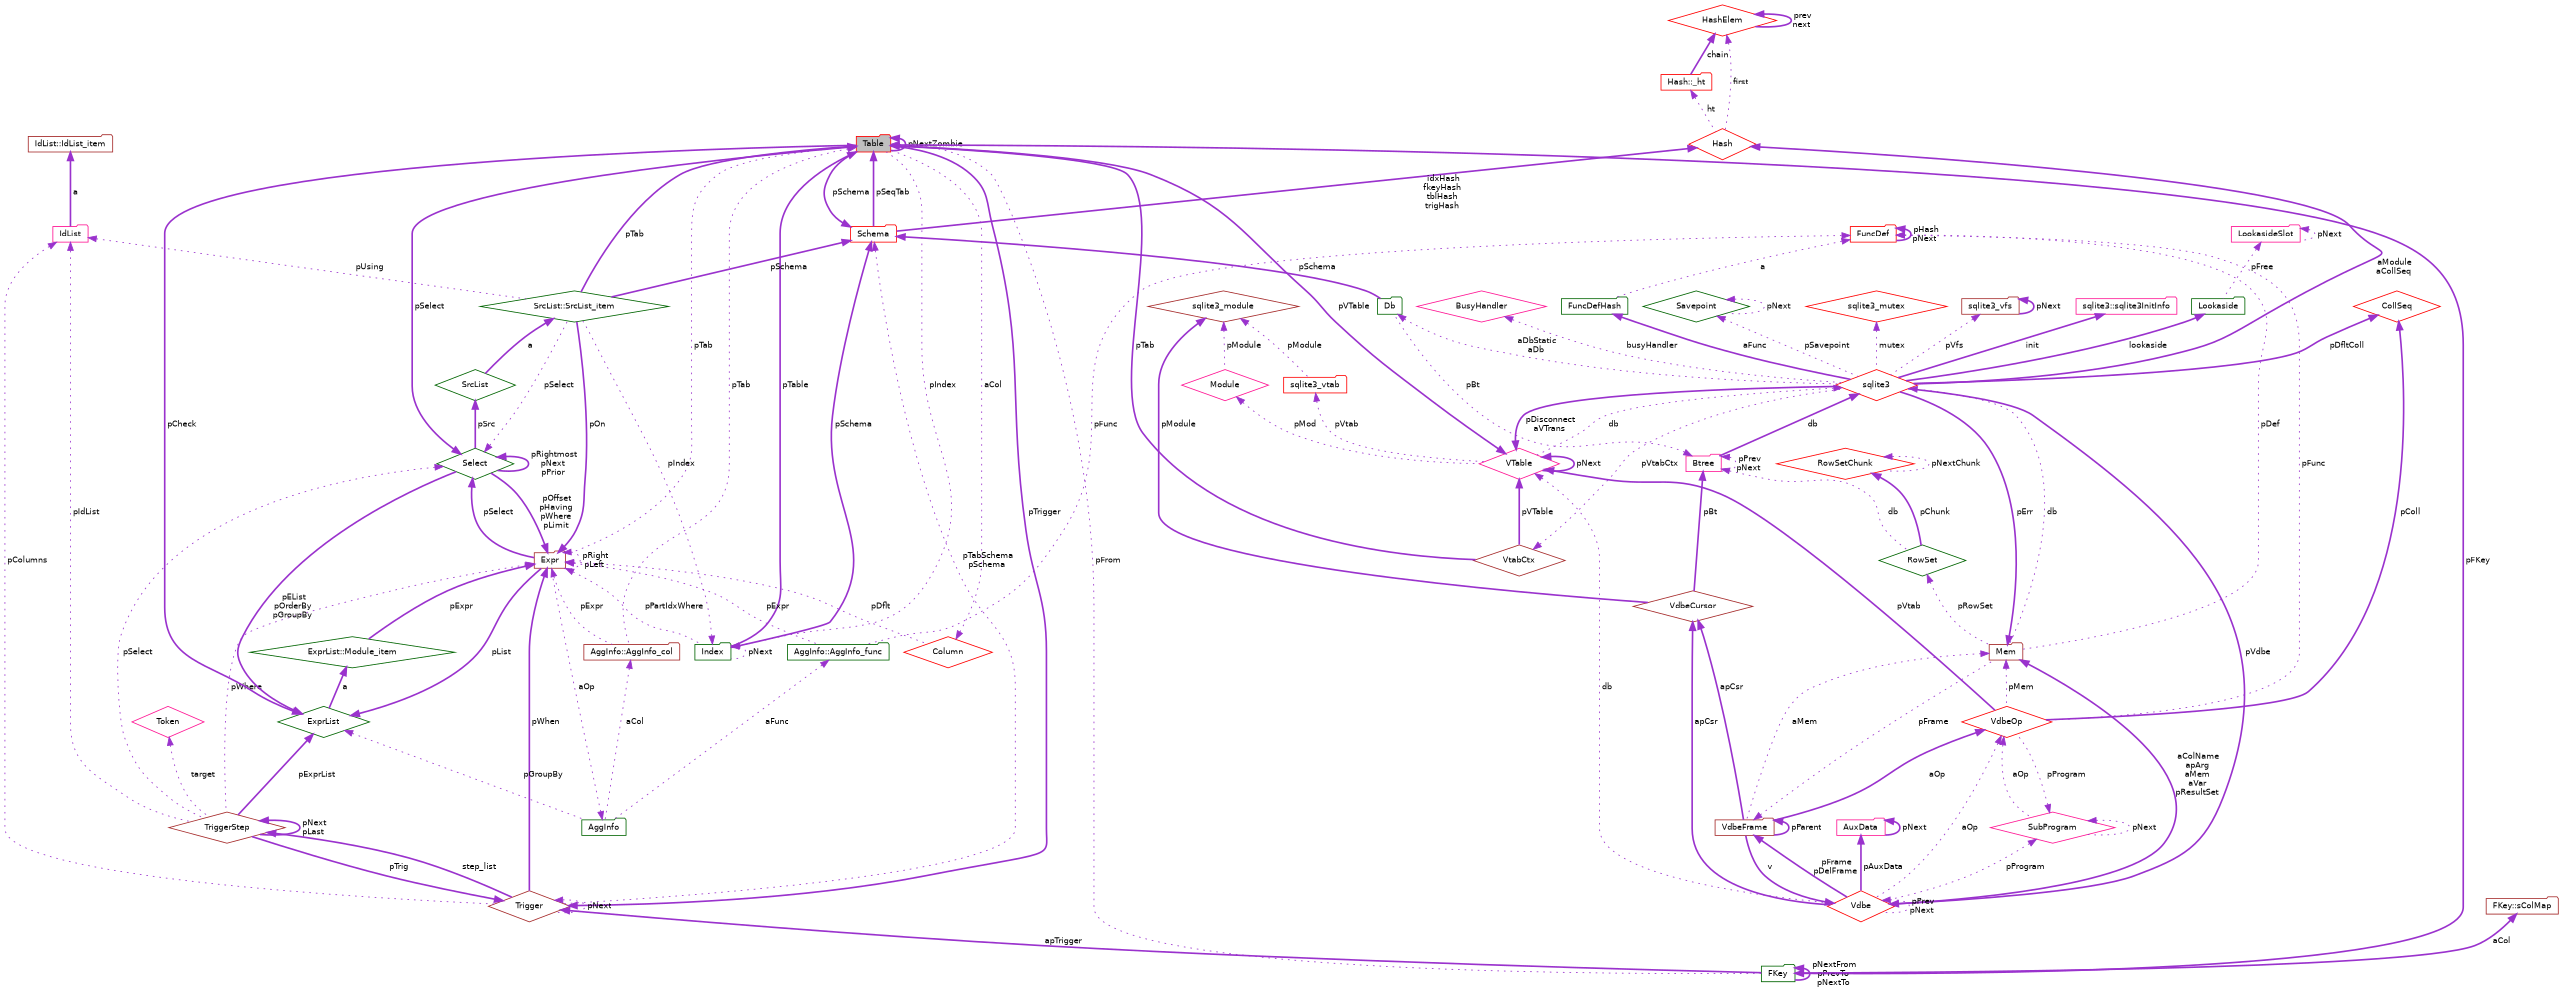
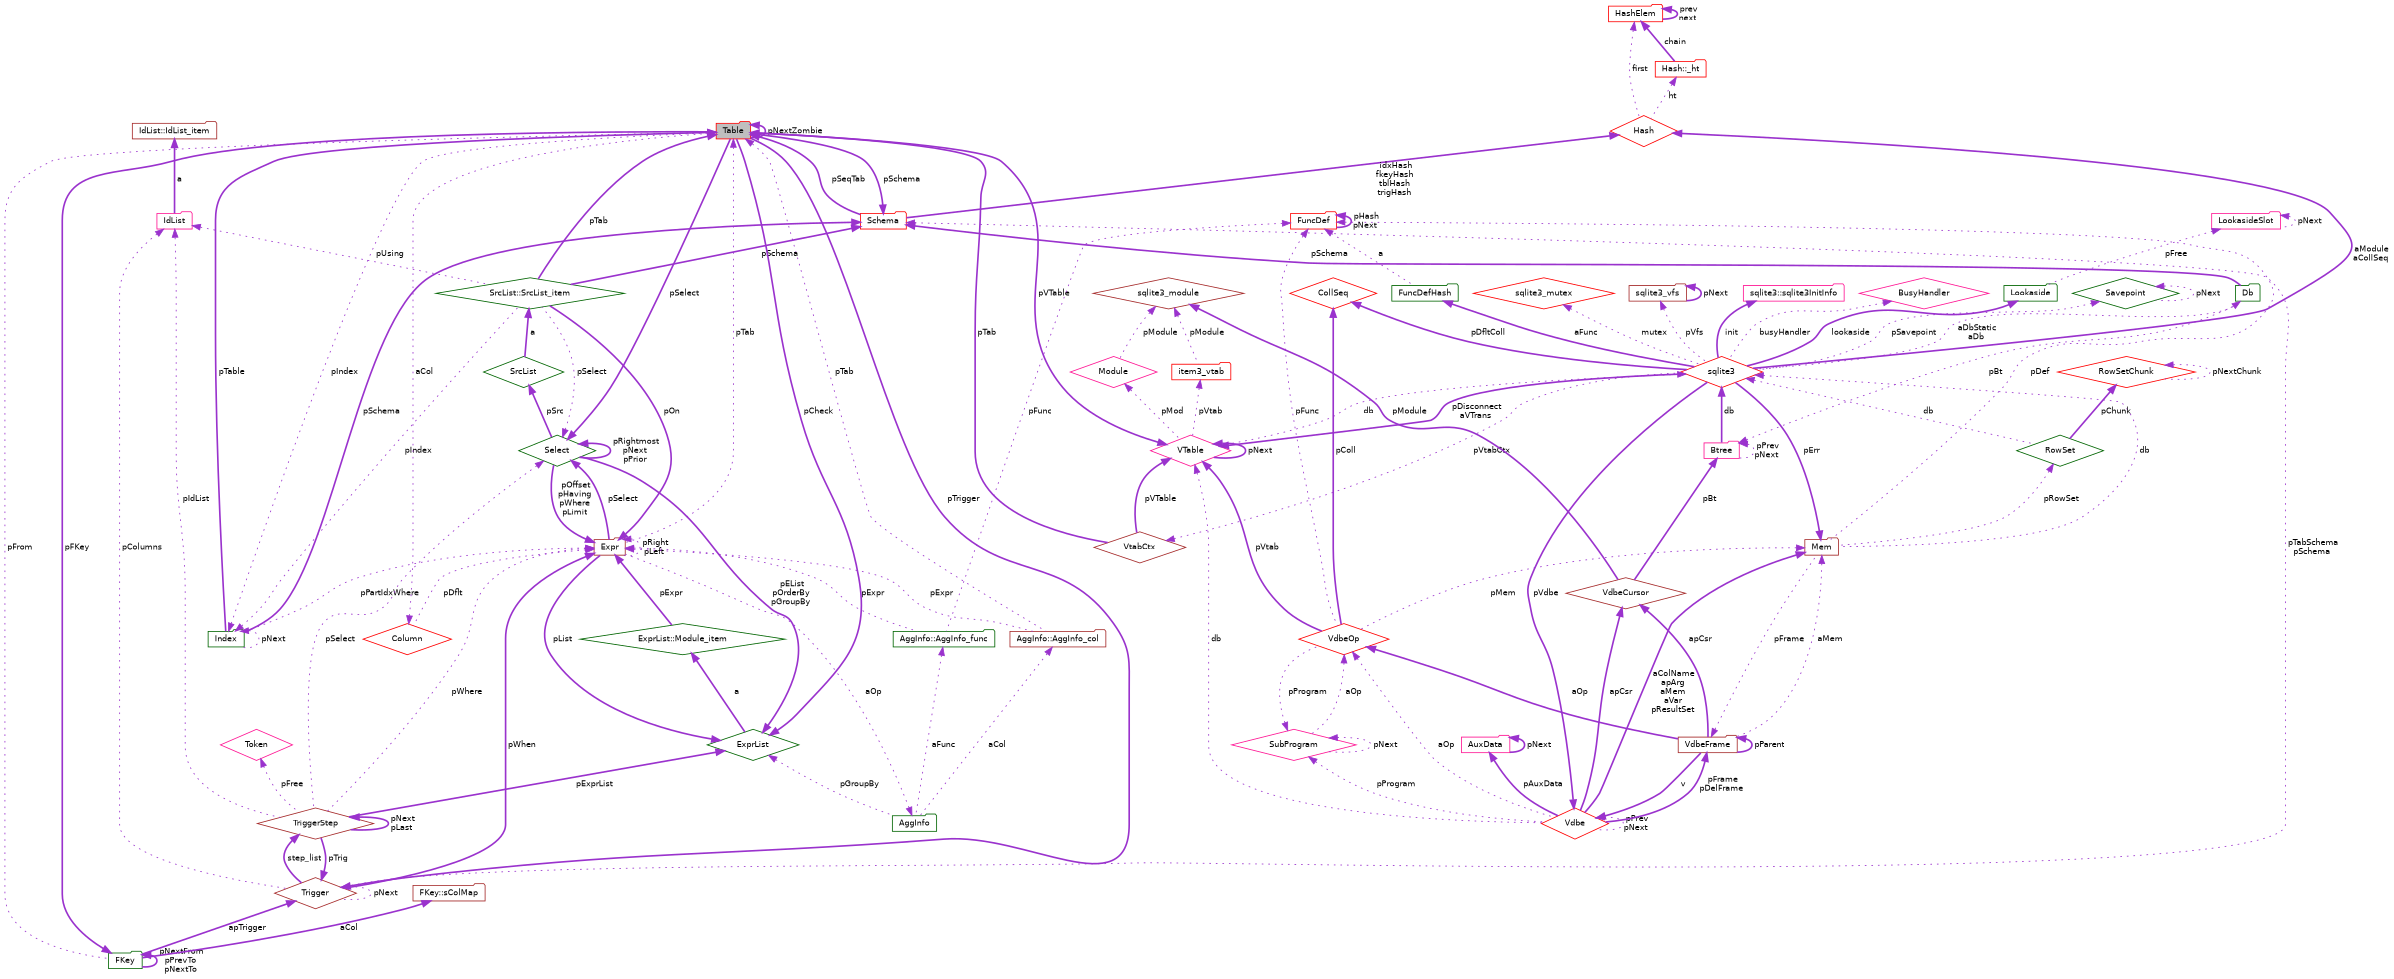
node "HashElem": shape diamond -> folder
node "sqlite3_vtab": label "sqlite3_vtab" -> "item3_vtab"
edge "RowSet" -> "Btree": now "RowSet" -> "sqlite3"
edge "TriggerStep" -> "Token": label " target" -> " pFree"
